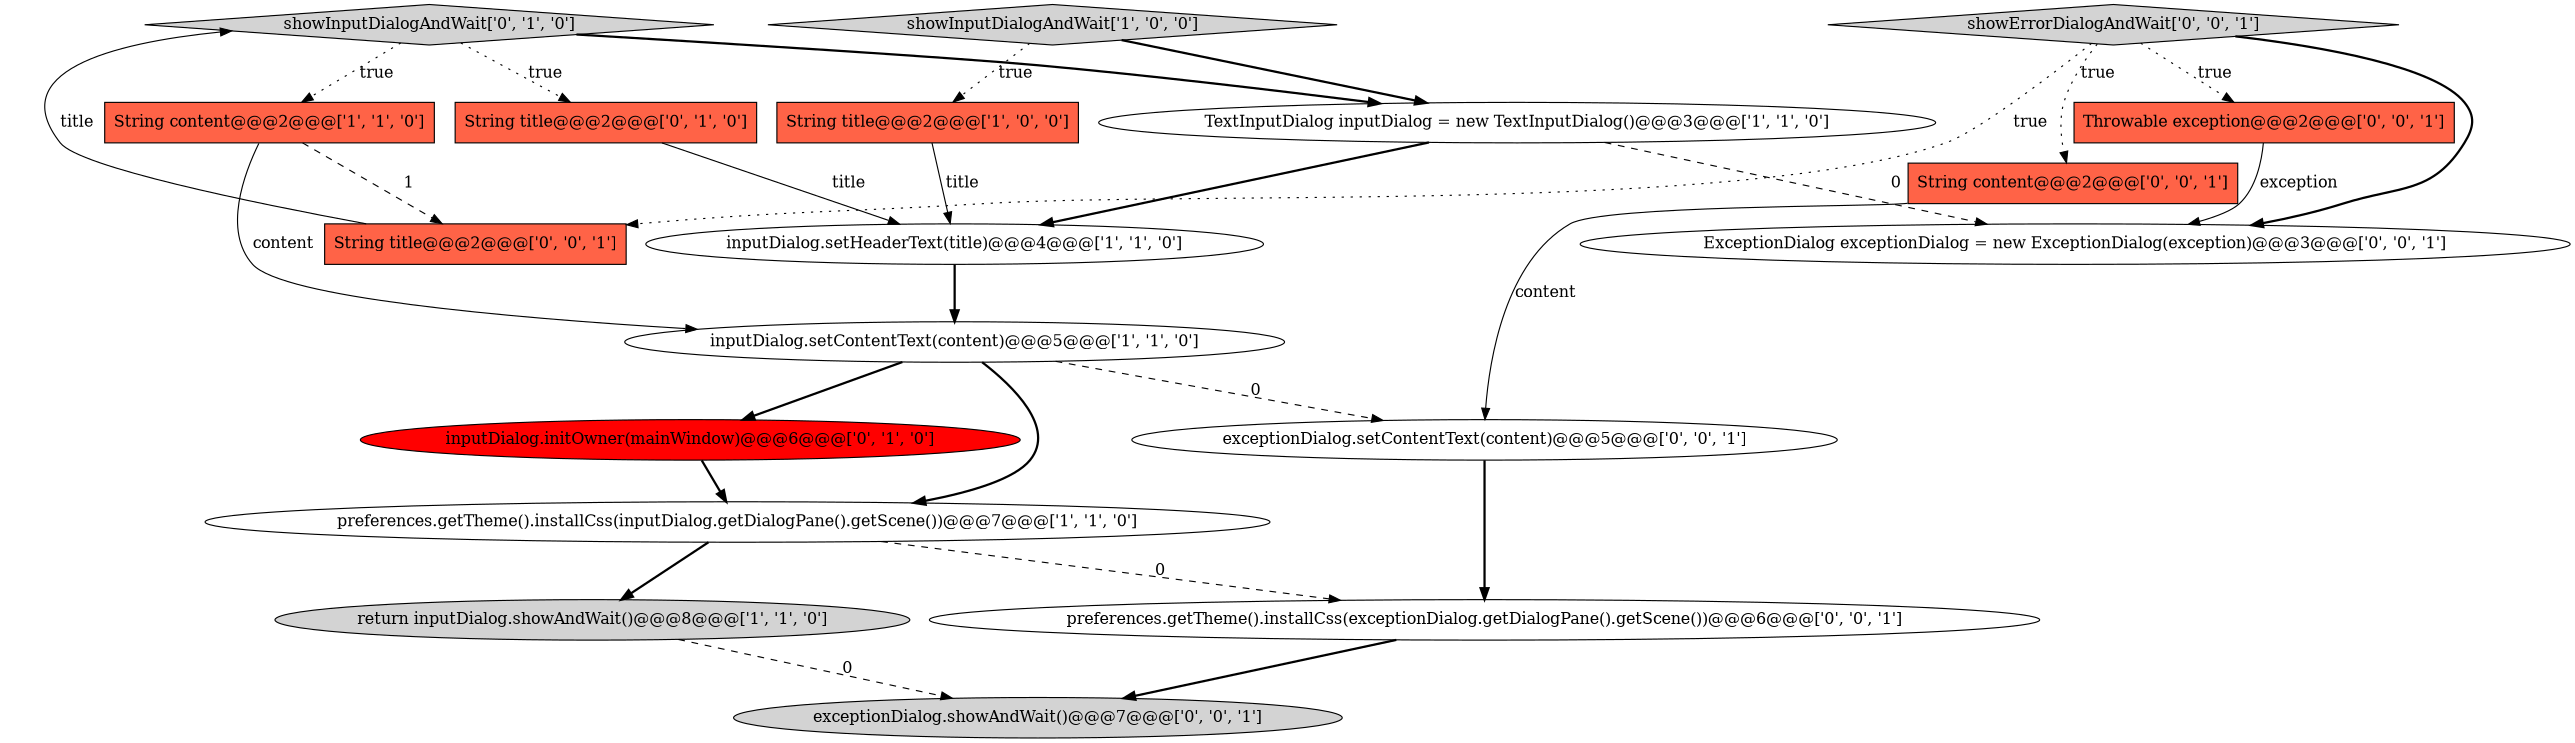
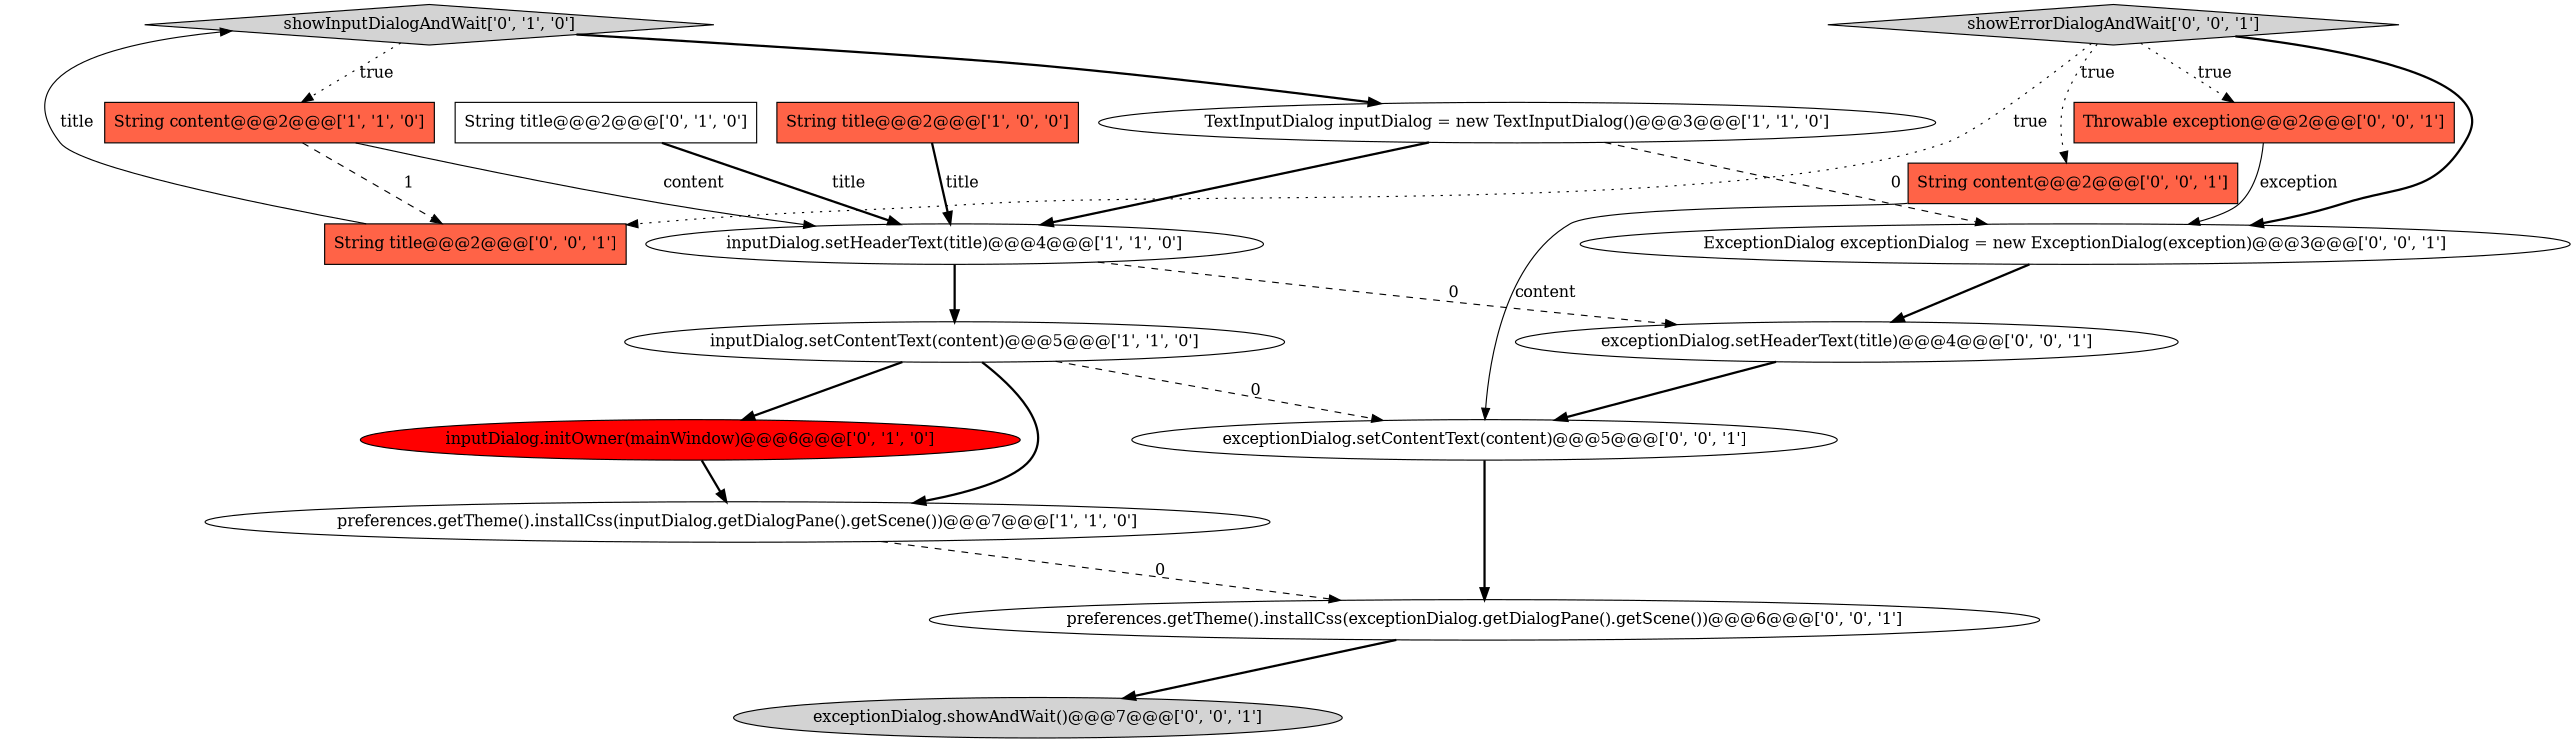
node "showInputDialogAndWait['1', '0', '0']": removed
edge "showInputDialogAndWait['0', '1', '0']" -> "String title@@@2@@@['0', '1', '0']": removed, label "true"
node "String title@@@2@@@['0', '1', '0']": fillcolor tomato -> white
edge "String title@@@2@@@['1', '0', '0']" -> "inputDialog.setHeaderText(title)@@@4@@@['1', '1', '0']": style solid -> bold
edge "String title@@@2@@@['0', '1', '0']" -> "inputDialog.setHeaderText(title)@@@4@@@['1', '1', '0']": style solid -> bold
edge "String content@@@2@@@['1', '1', '0']" -> "inputDialog.setContentText(content)@@@5@@@['1', '1', '0']": now "String content@@@2@@@['1', '1', '0']" -> "inputDialog.setHeaderText(title)@@@4@@@['1', '1', '0']"
node "exceptionDialog.setHeaderText(title)@@@4@@@['0', '0', '1']": added
node "return inputDialog.showAndWait()@@@8@@@['1', '1', '0']": removed
